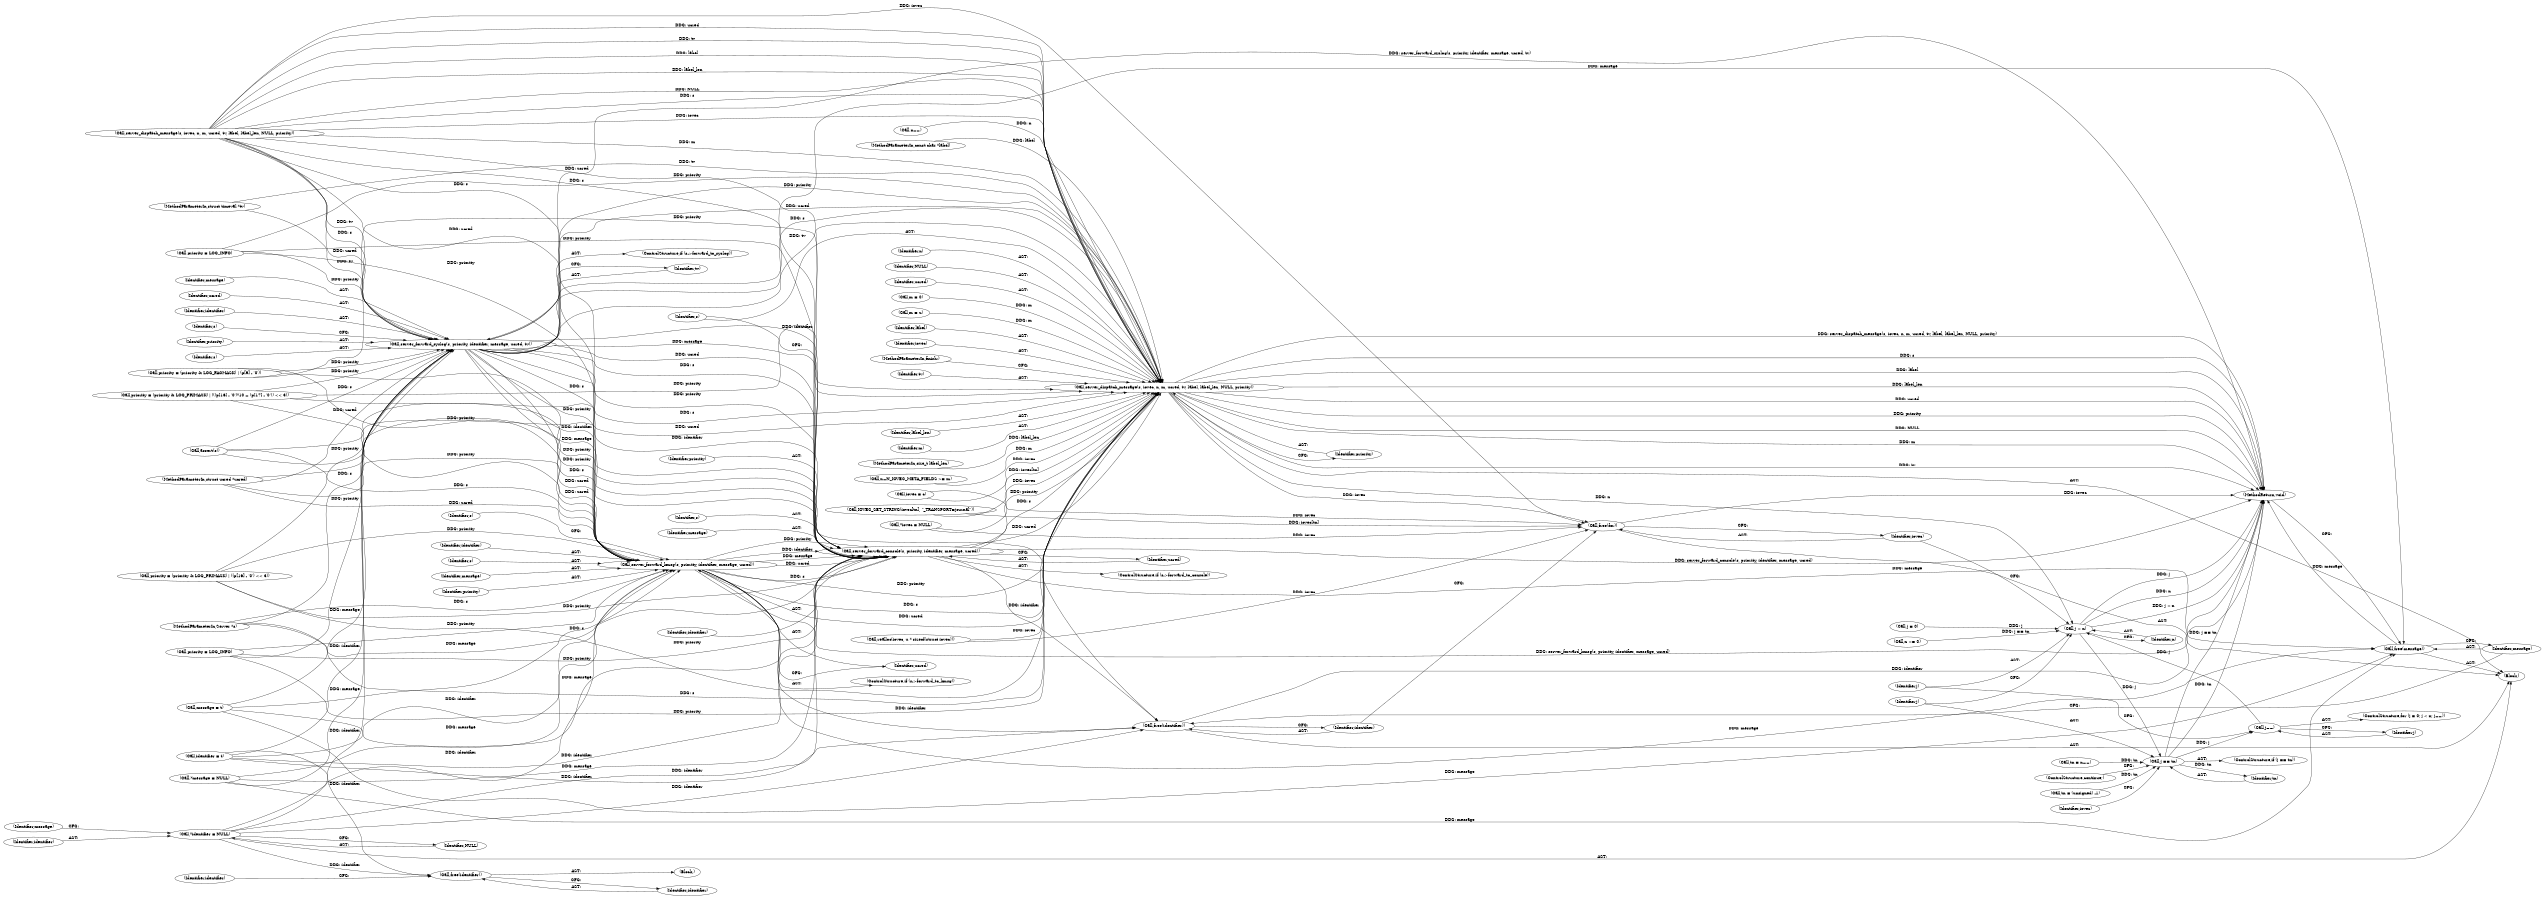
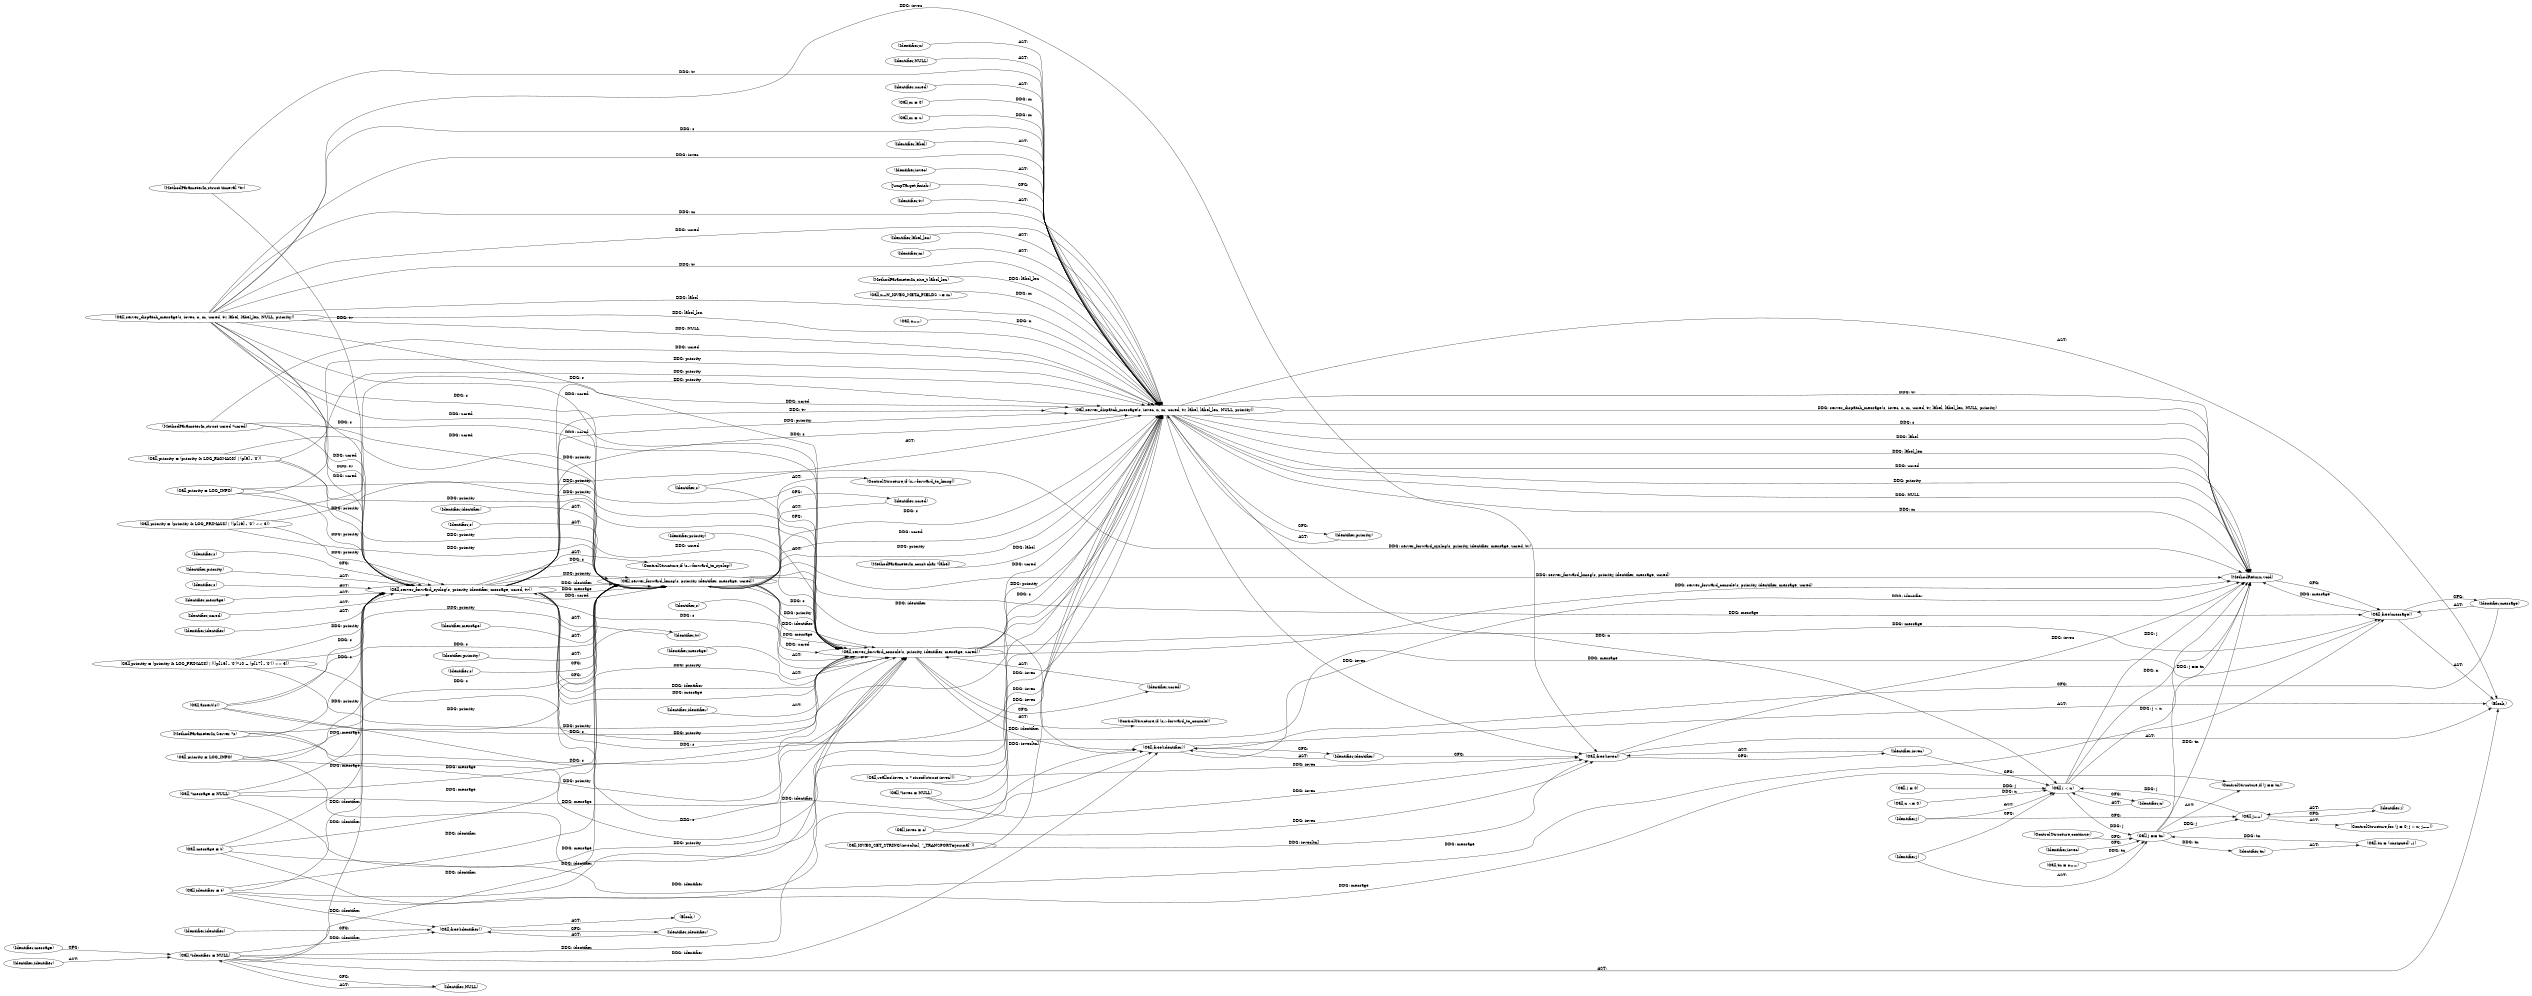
node "(MethodParameterIn,finish:)": label "(MethodParameterIn,finish:)" -> "(JumpTarget,finish:)"
node "(Call,free(for))": label "(Call,free(for))" -> "(Call,free(iovec))"
edge "(Call,n <= 0)" -> "(Call,j < n)": label "DDG: j == tn" -> "DDG: n"
edge "(Identifier,tn)" -> "(Call,j == tn)": now "(Identifier,tn)" -> "(Call,tn = (unsigned) -1)"
edge "(Call,message = t)" -> "(Call,free(message))": now "(Call,message = t)" -> "(ControlStructure,if (j == tn))"
